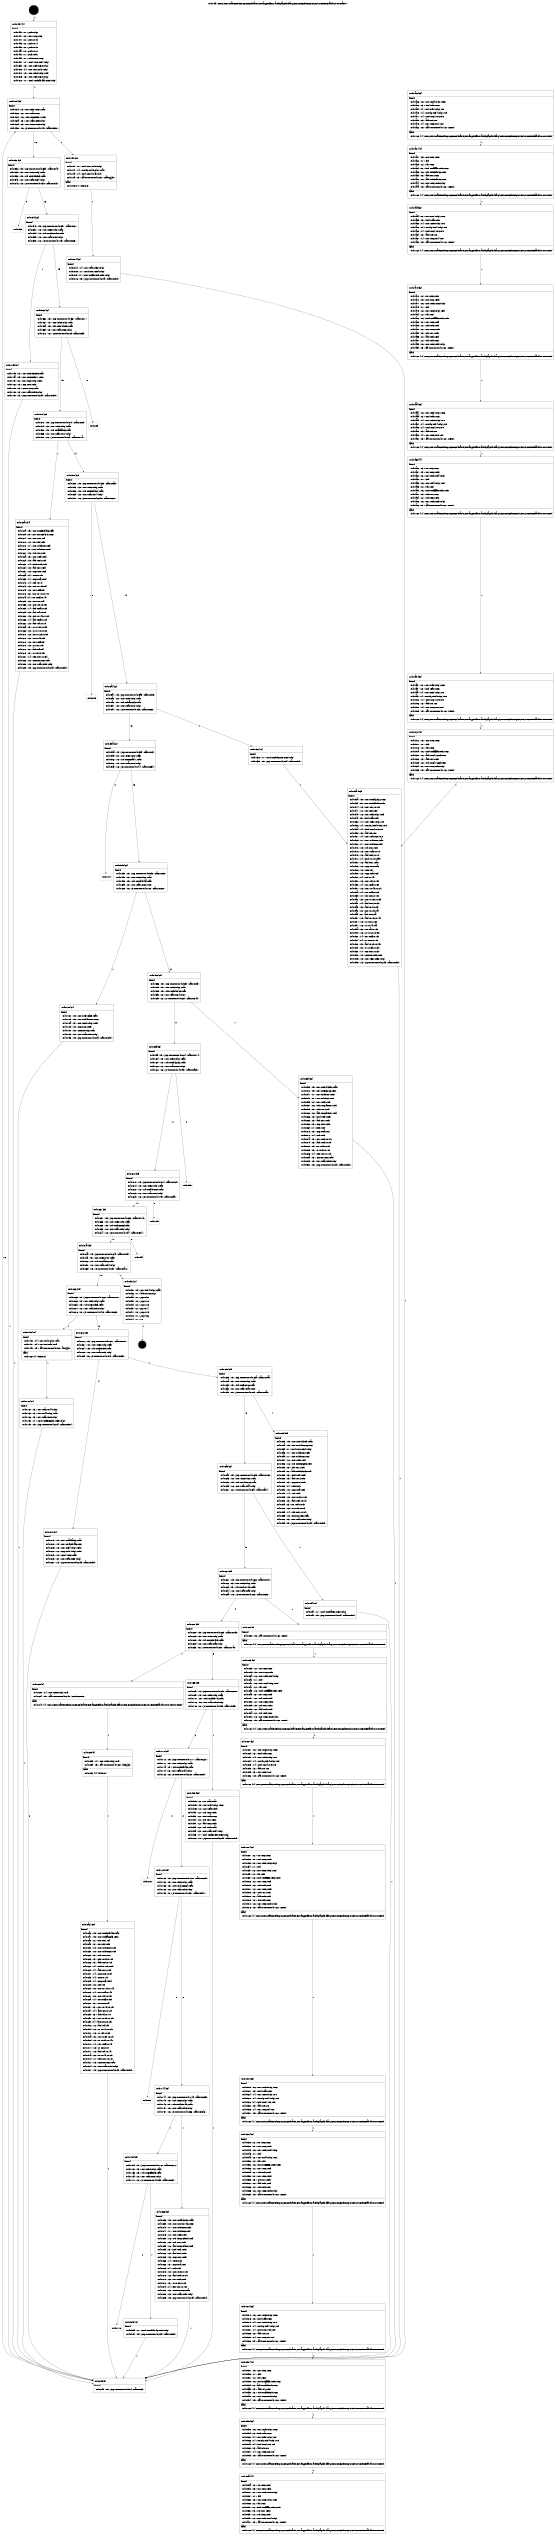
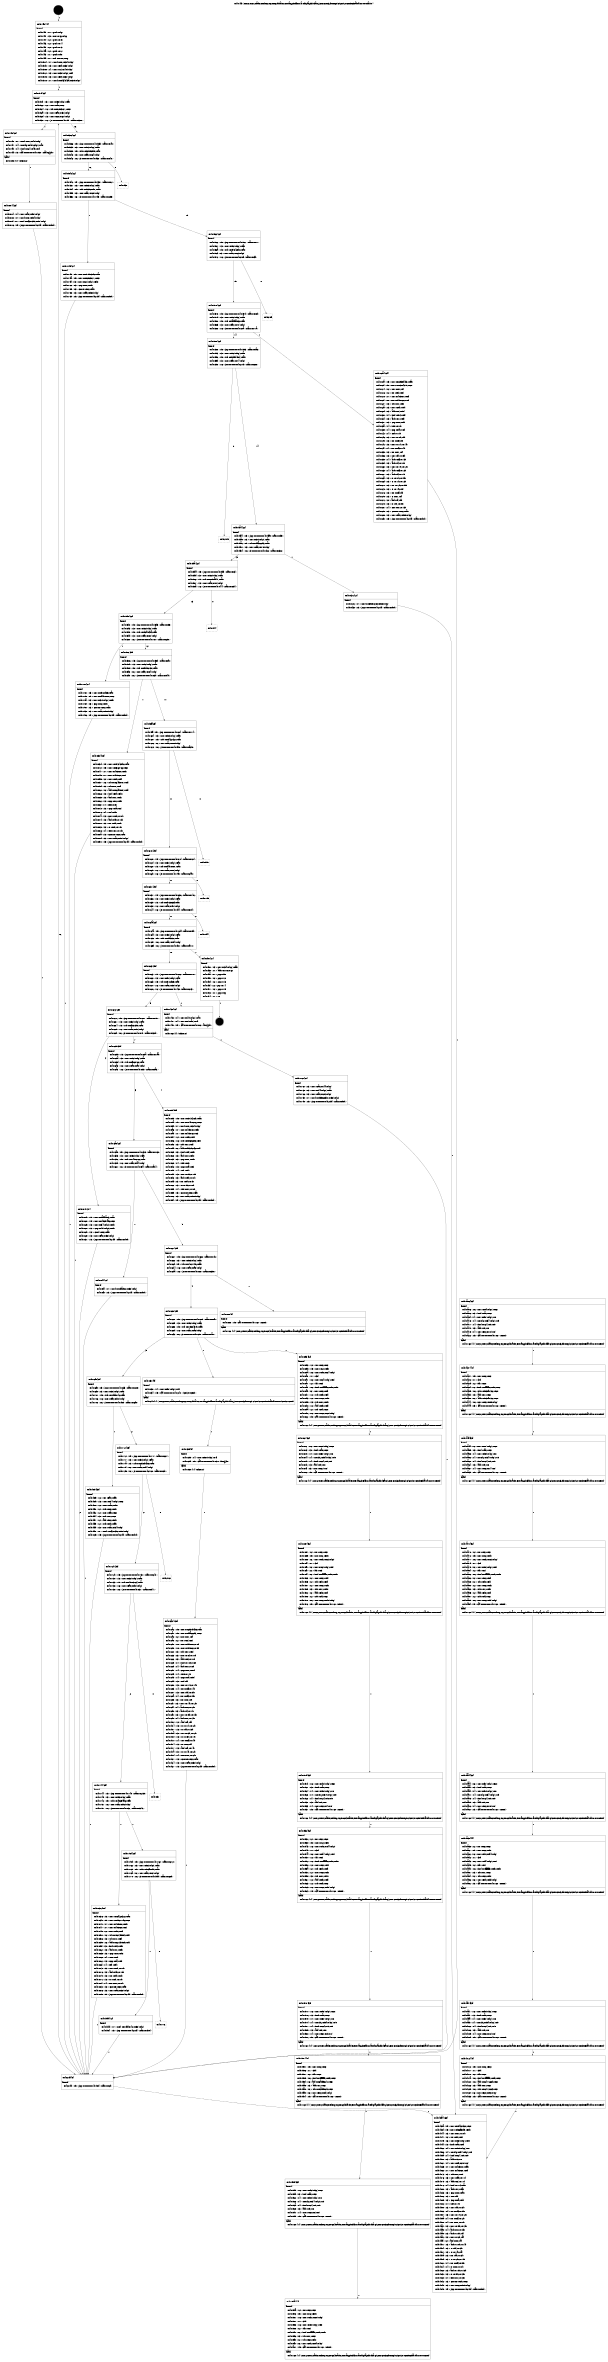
edge "0x40188e [5]" -> "0x401893 [52]": now "0x4016e0 [25]" -> "0x401893 [52]"
edge "0x401b3a [163]" -> "0x4021fd [5]": reversed
